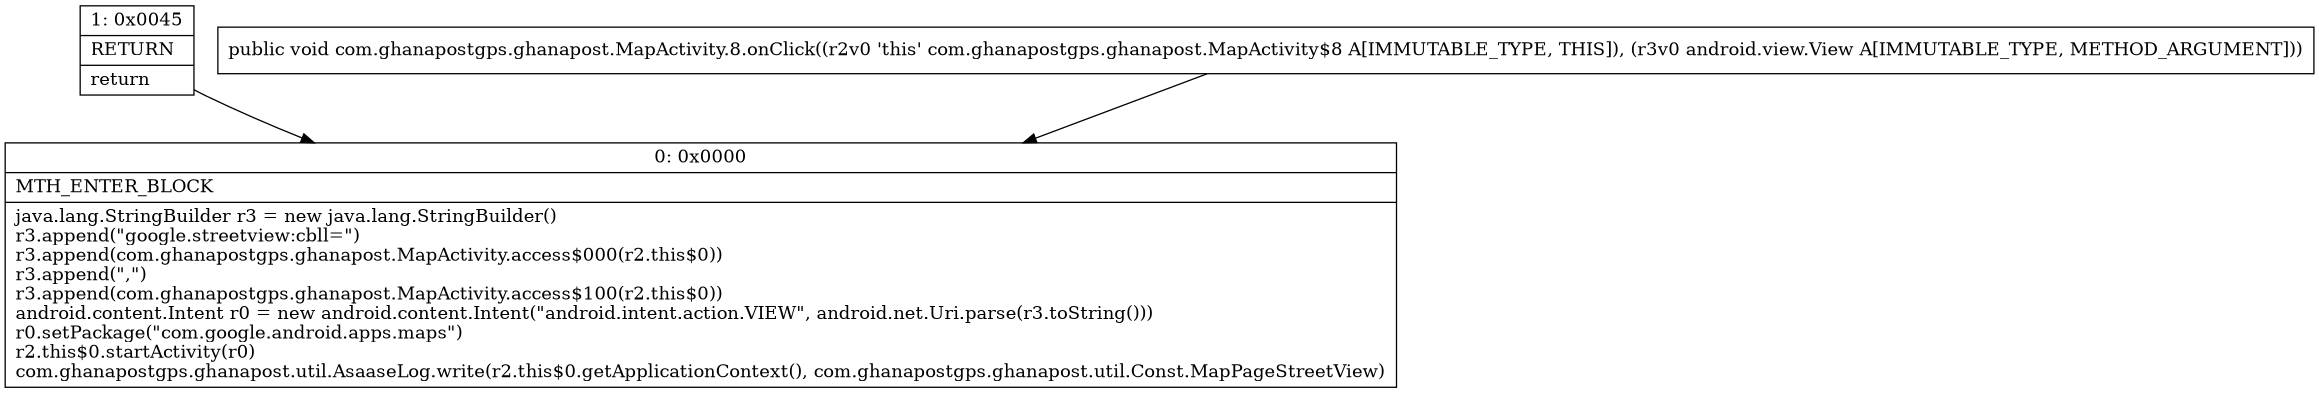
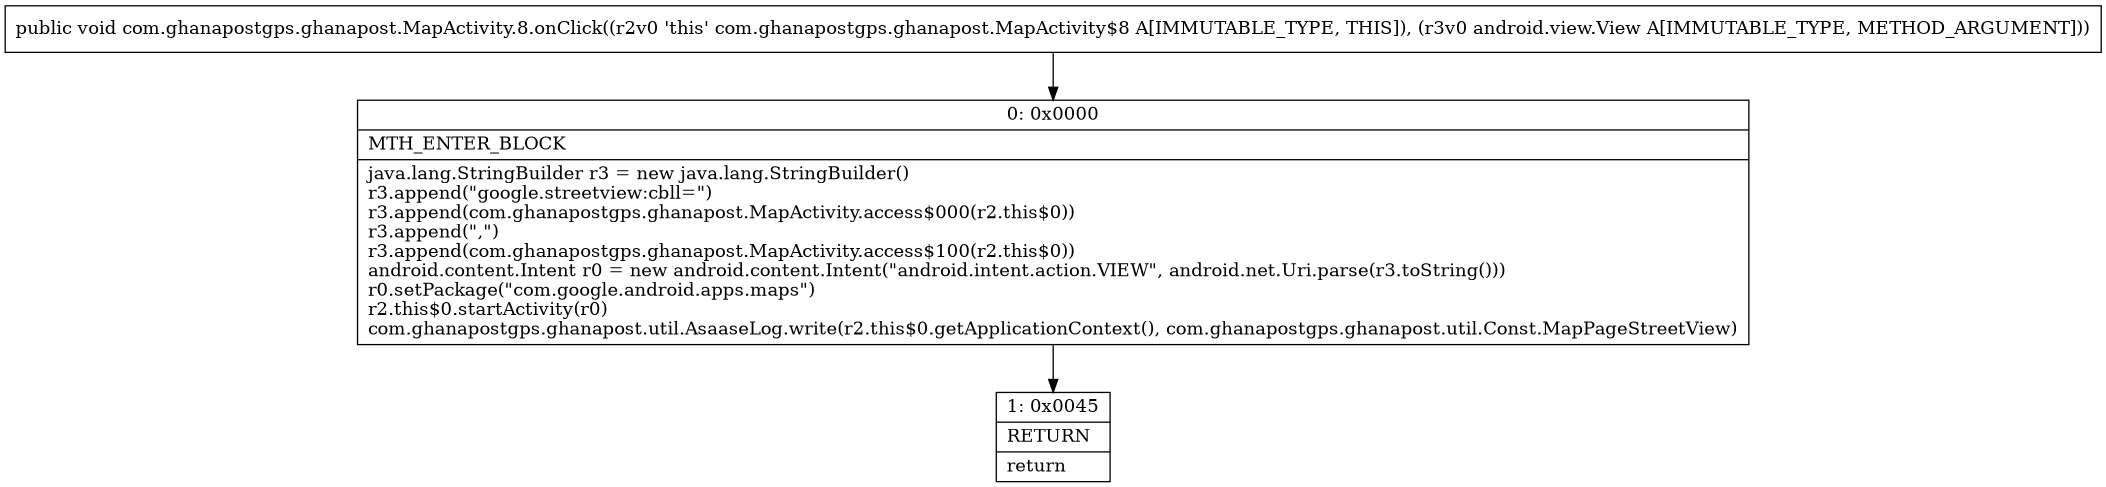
edge "1: 0x0045" -> "0: 0x0000": reversed
